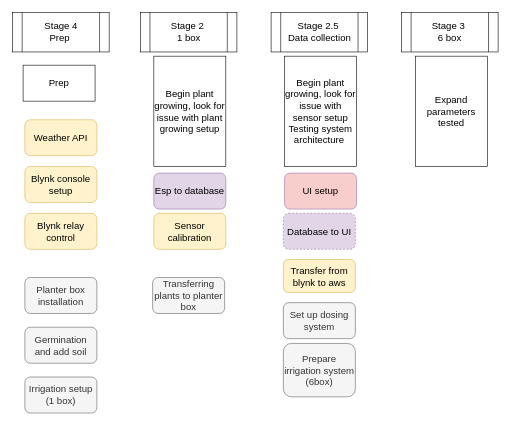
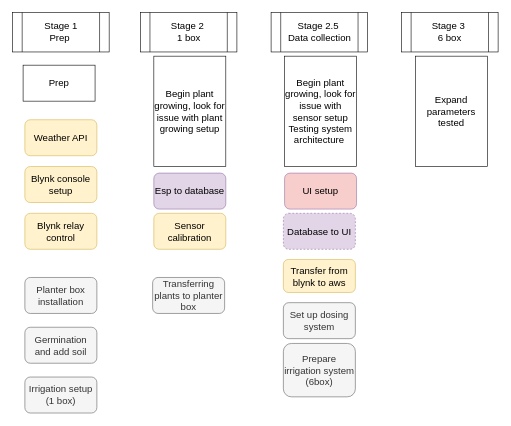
node "Stage 4 Prep": label "Stage 4 Prep" -> "Stage 1 Prep"
